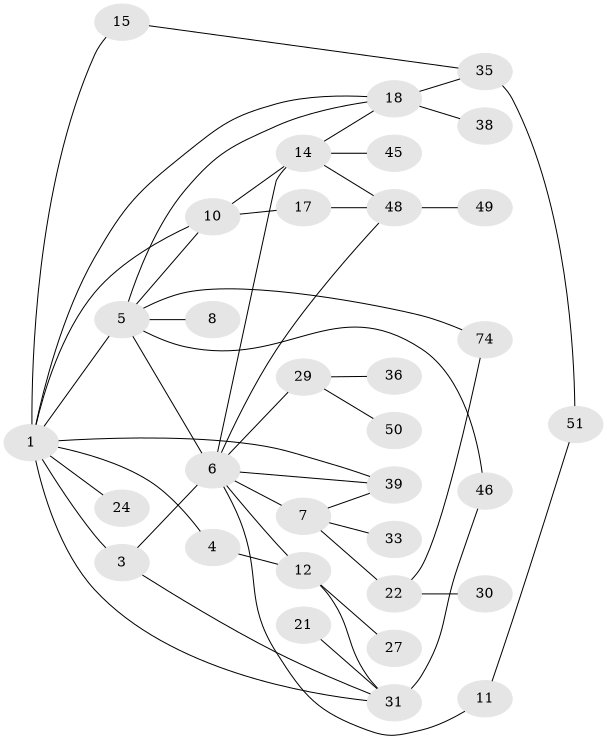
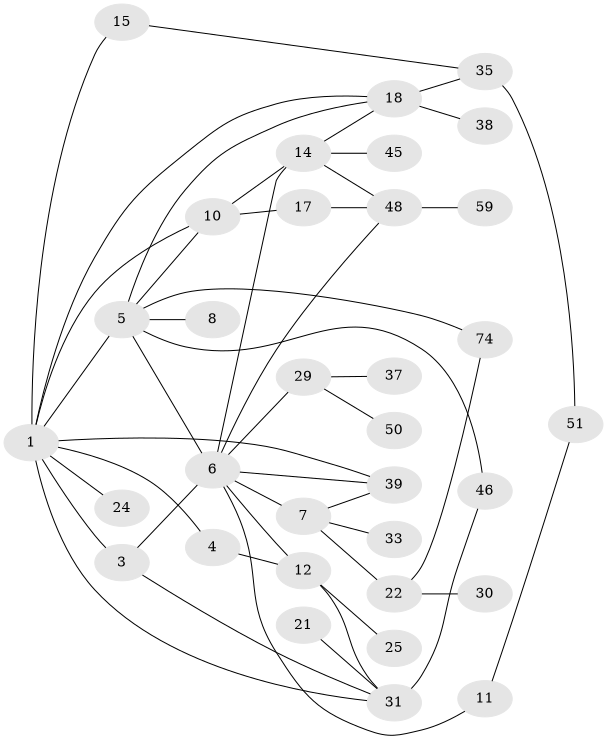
node "49": label "49" -> "59"
node "36": label "36" -> "37"
node "27": label "27" -> "25"
